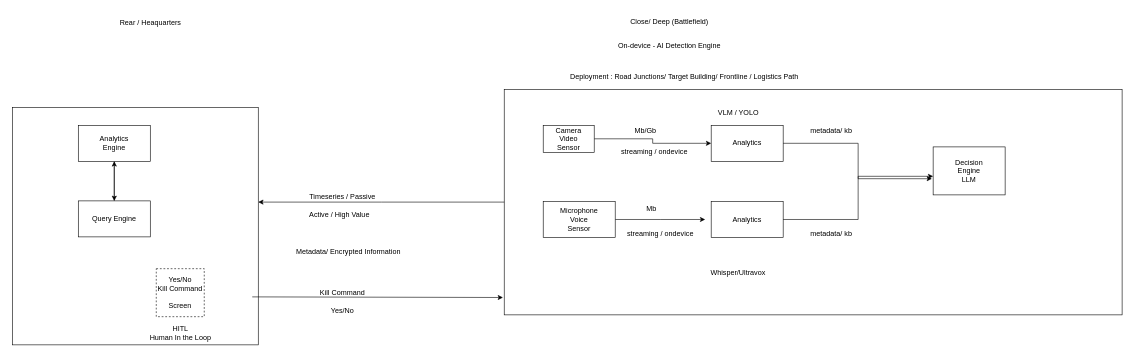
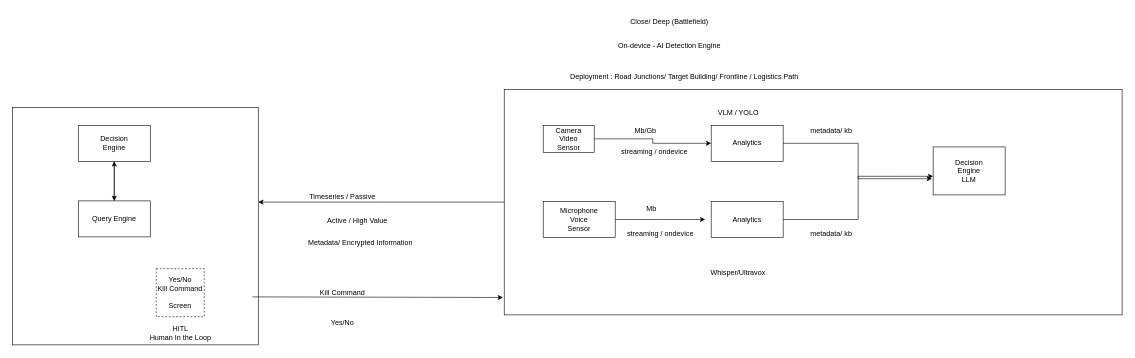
node "Rear / Heaquarters": removed
node "Analytics Engine": label "Analytics Engine" -> "Decision Engine"
node "Active / High Value": moved (339, 215) -> (357, 221)
node "Metadata/ Encrypted Information": moved (348, 252) -> (360, 243)
node "Yes/No": moved (342, 311) -> (342, 323)
